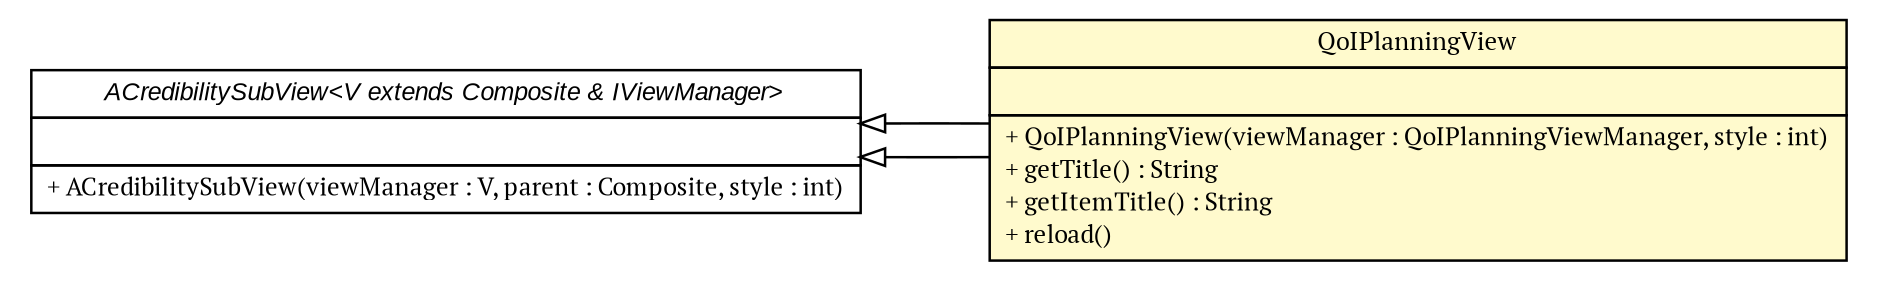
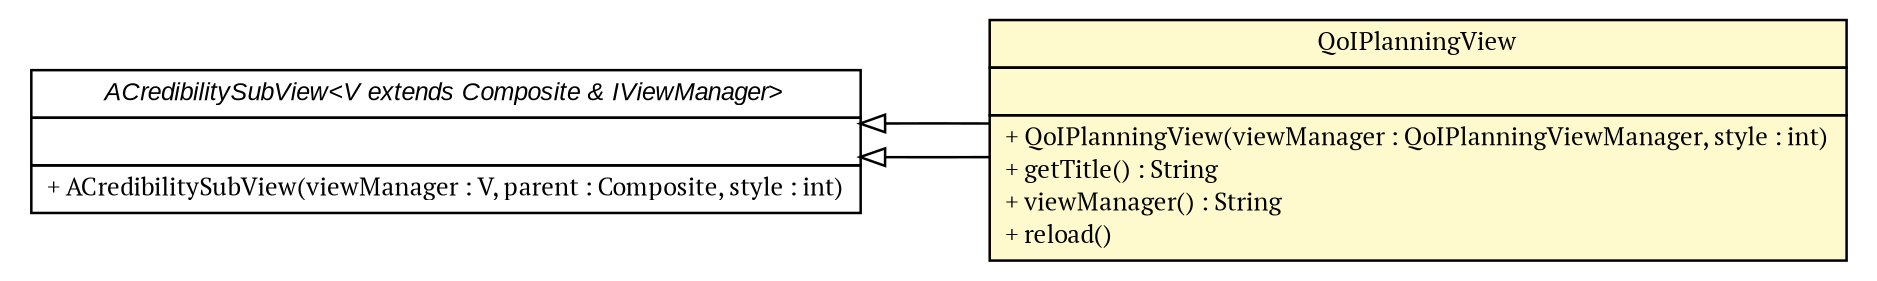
node "QoIPlanningView": text "+ getItemTitle() : String" -> "+ viewManager() : String"
